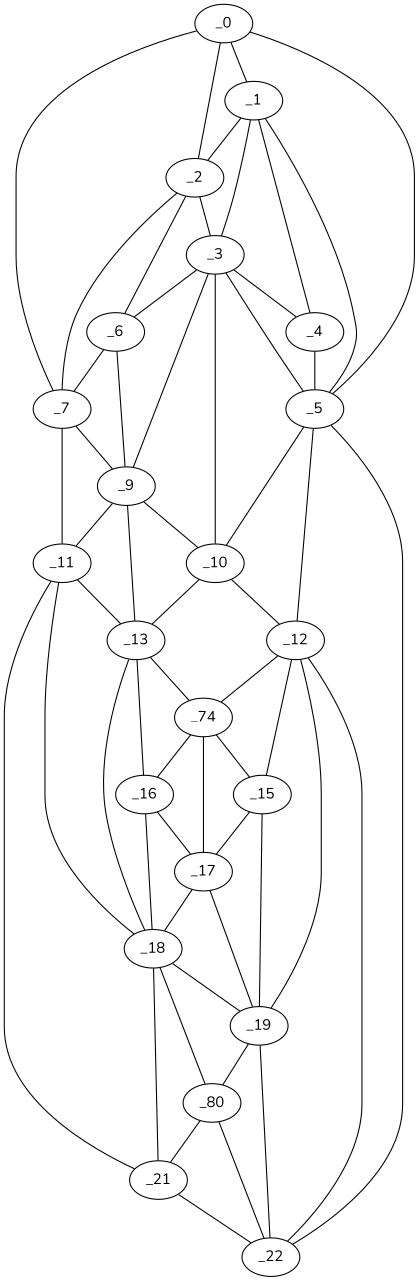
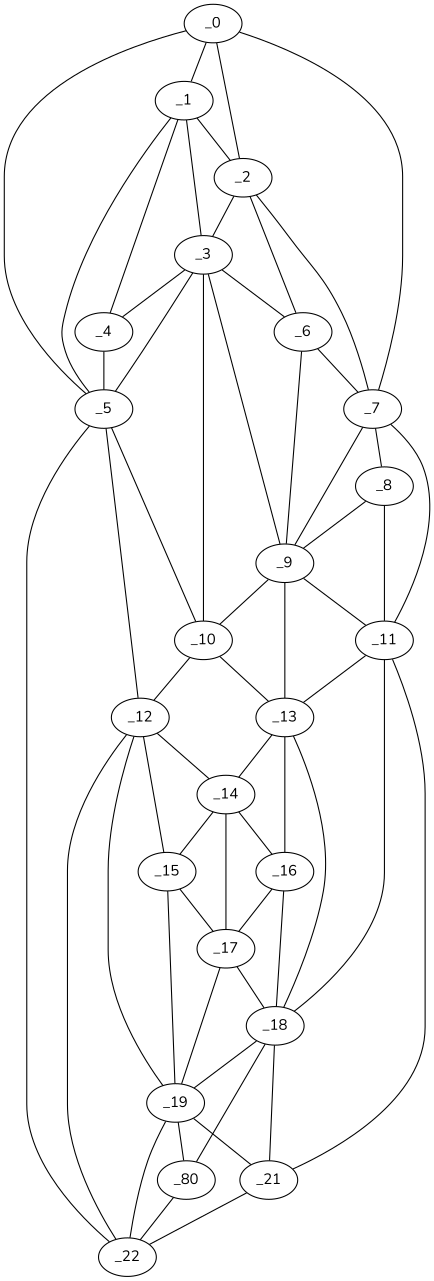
node "_8": added
node "_74": label "_74" -> "_14"
edge "_80" -- "_21": now "_19" -- "_21"
